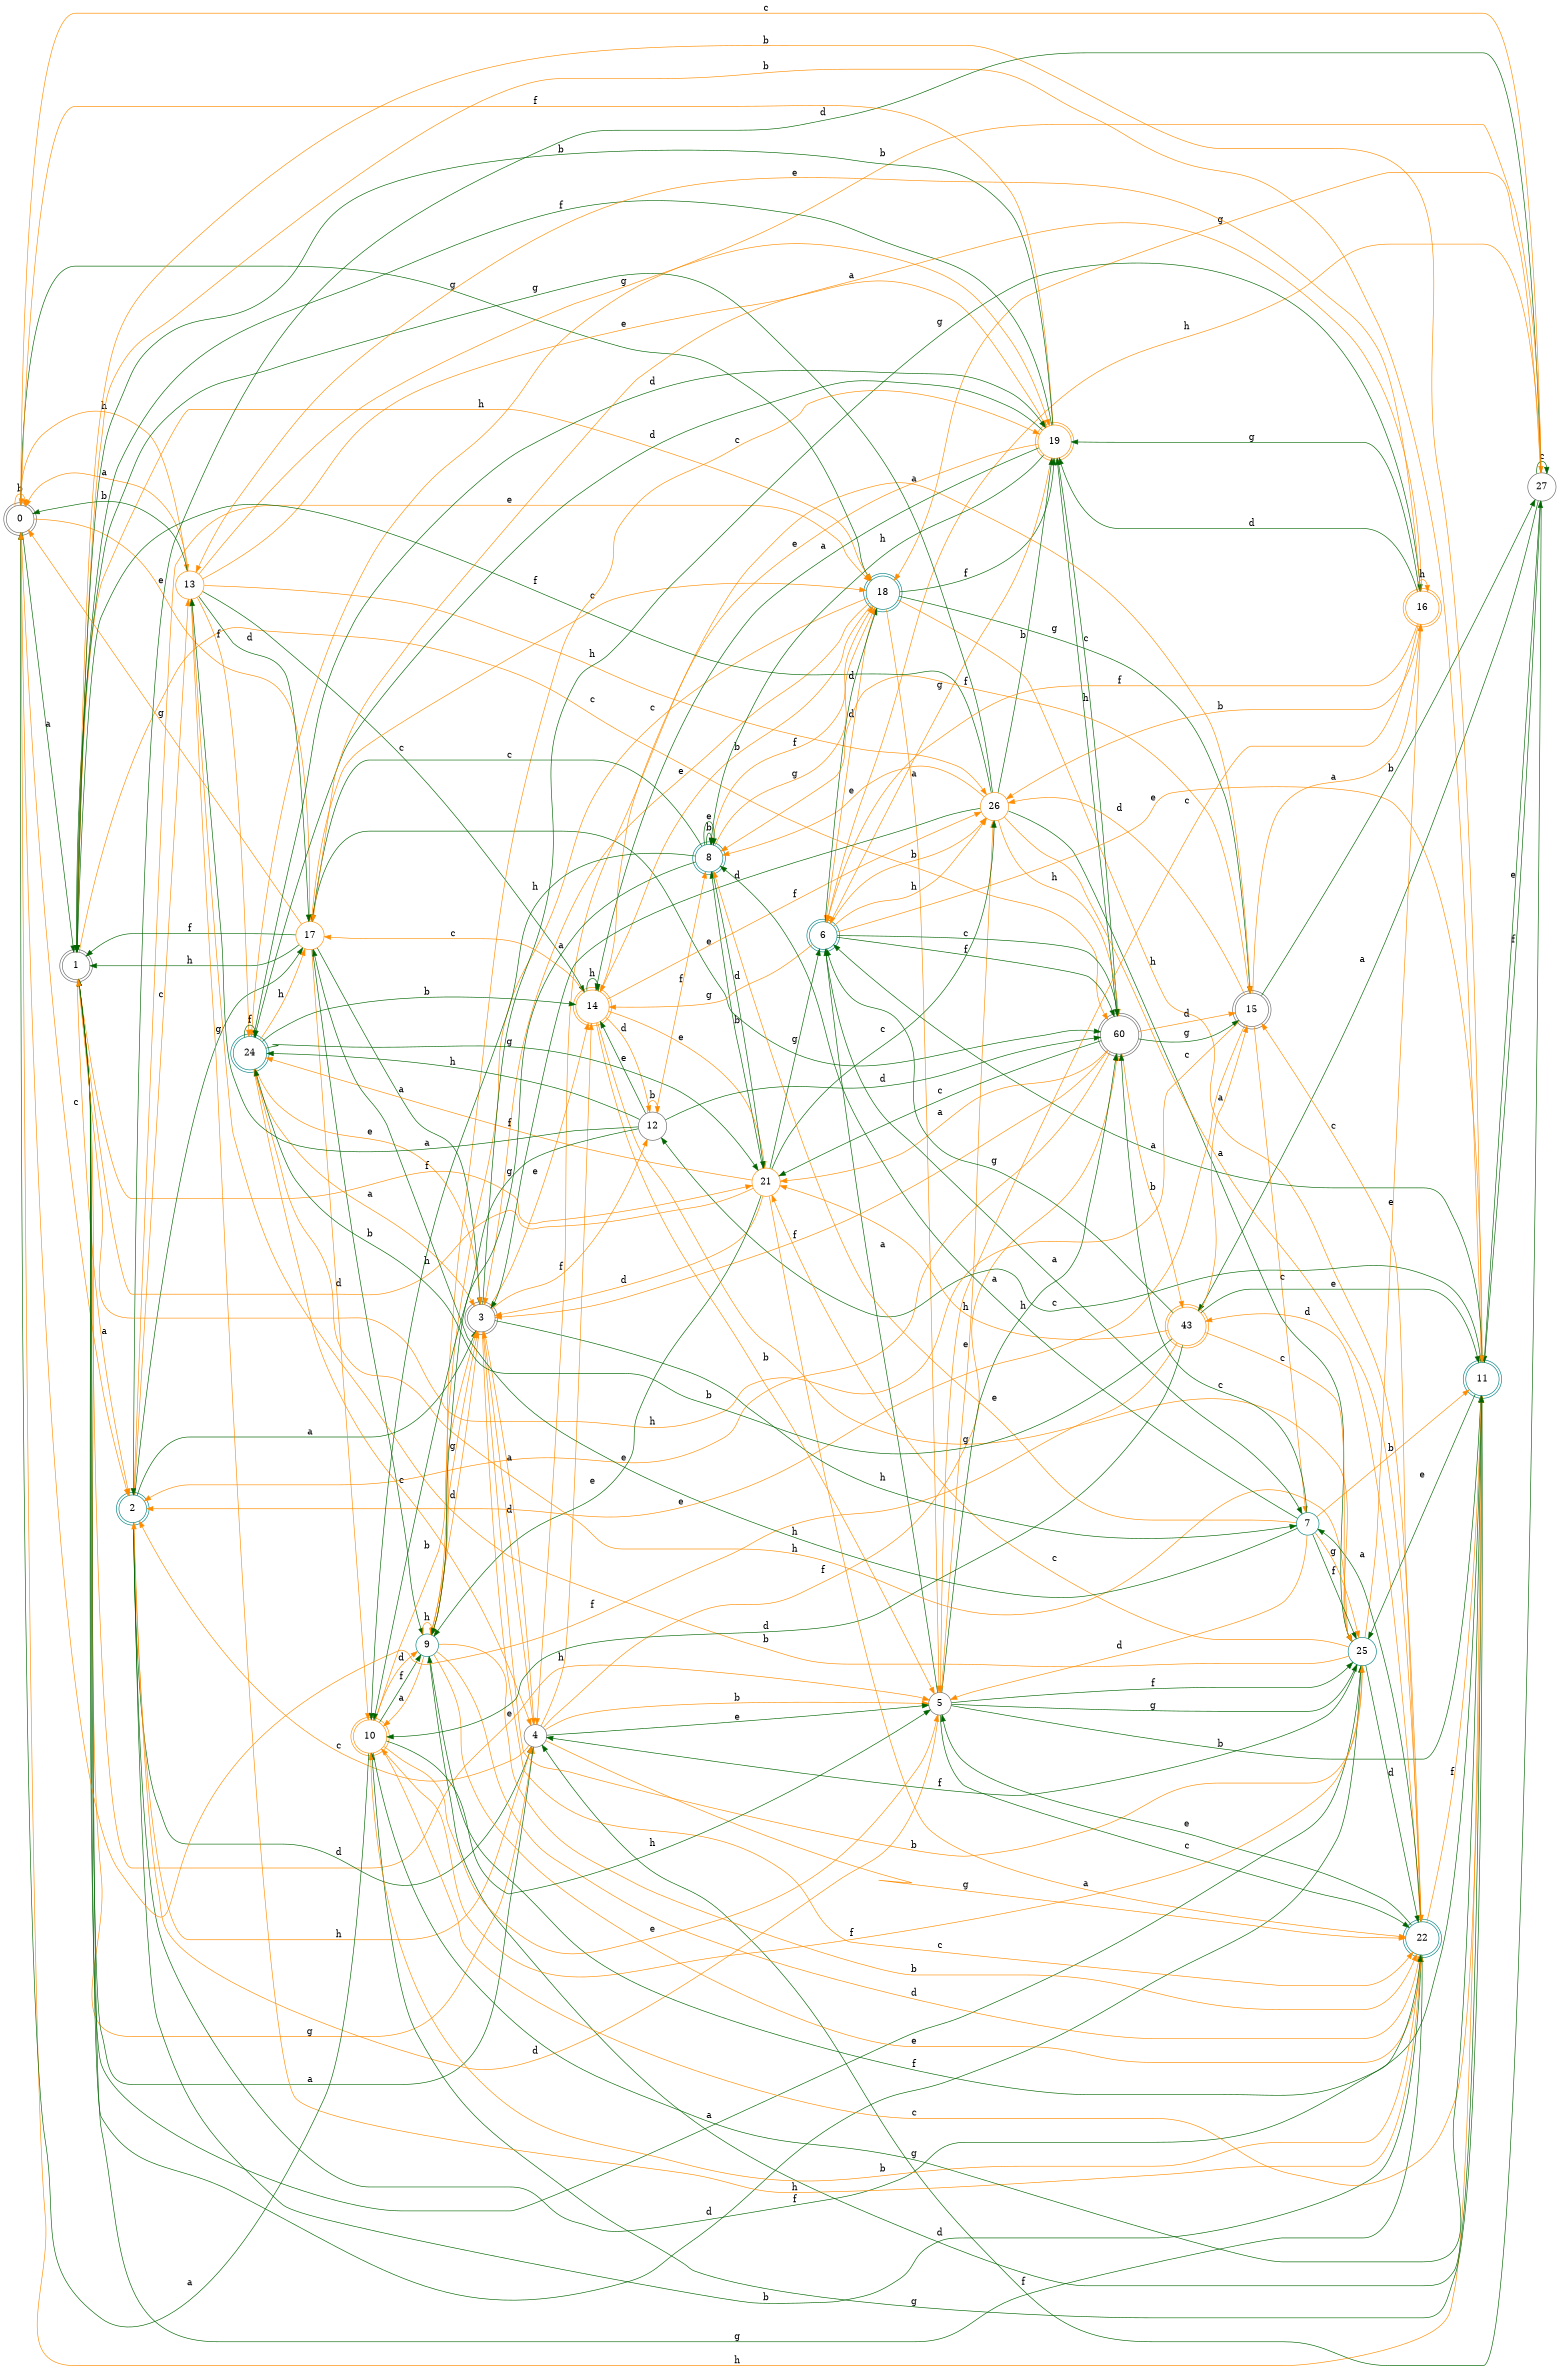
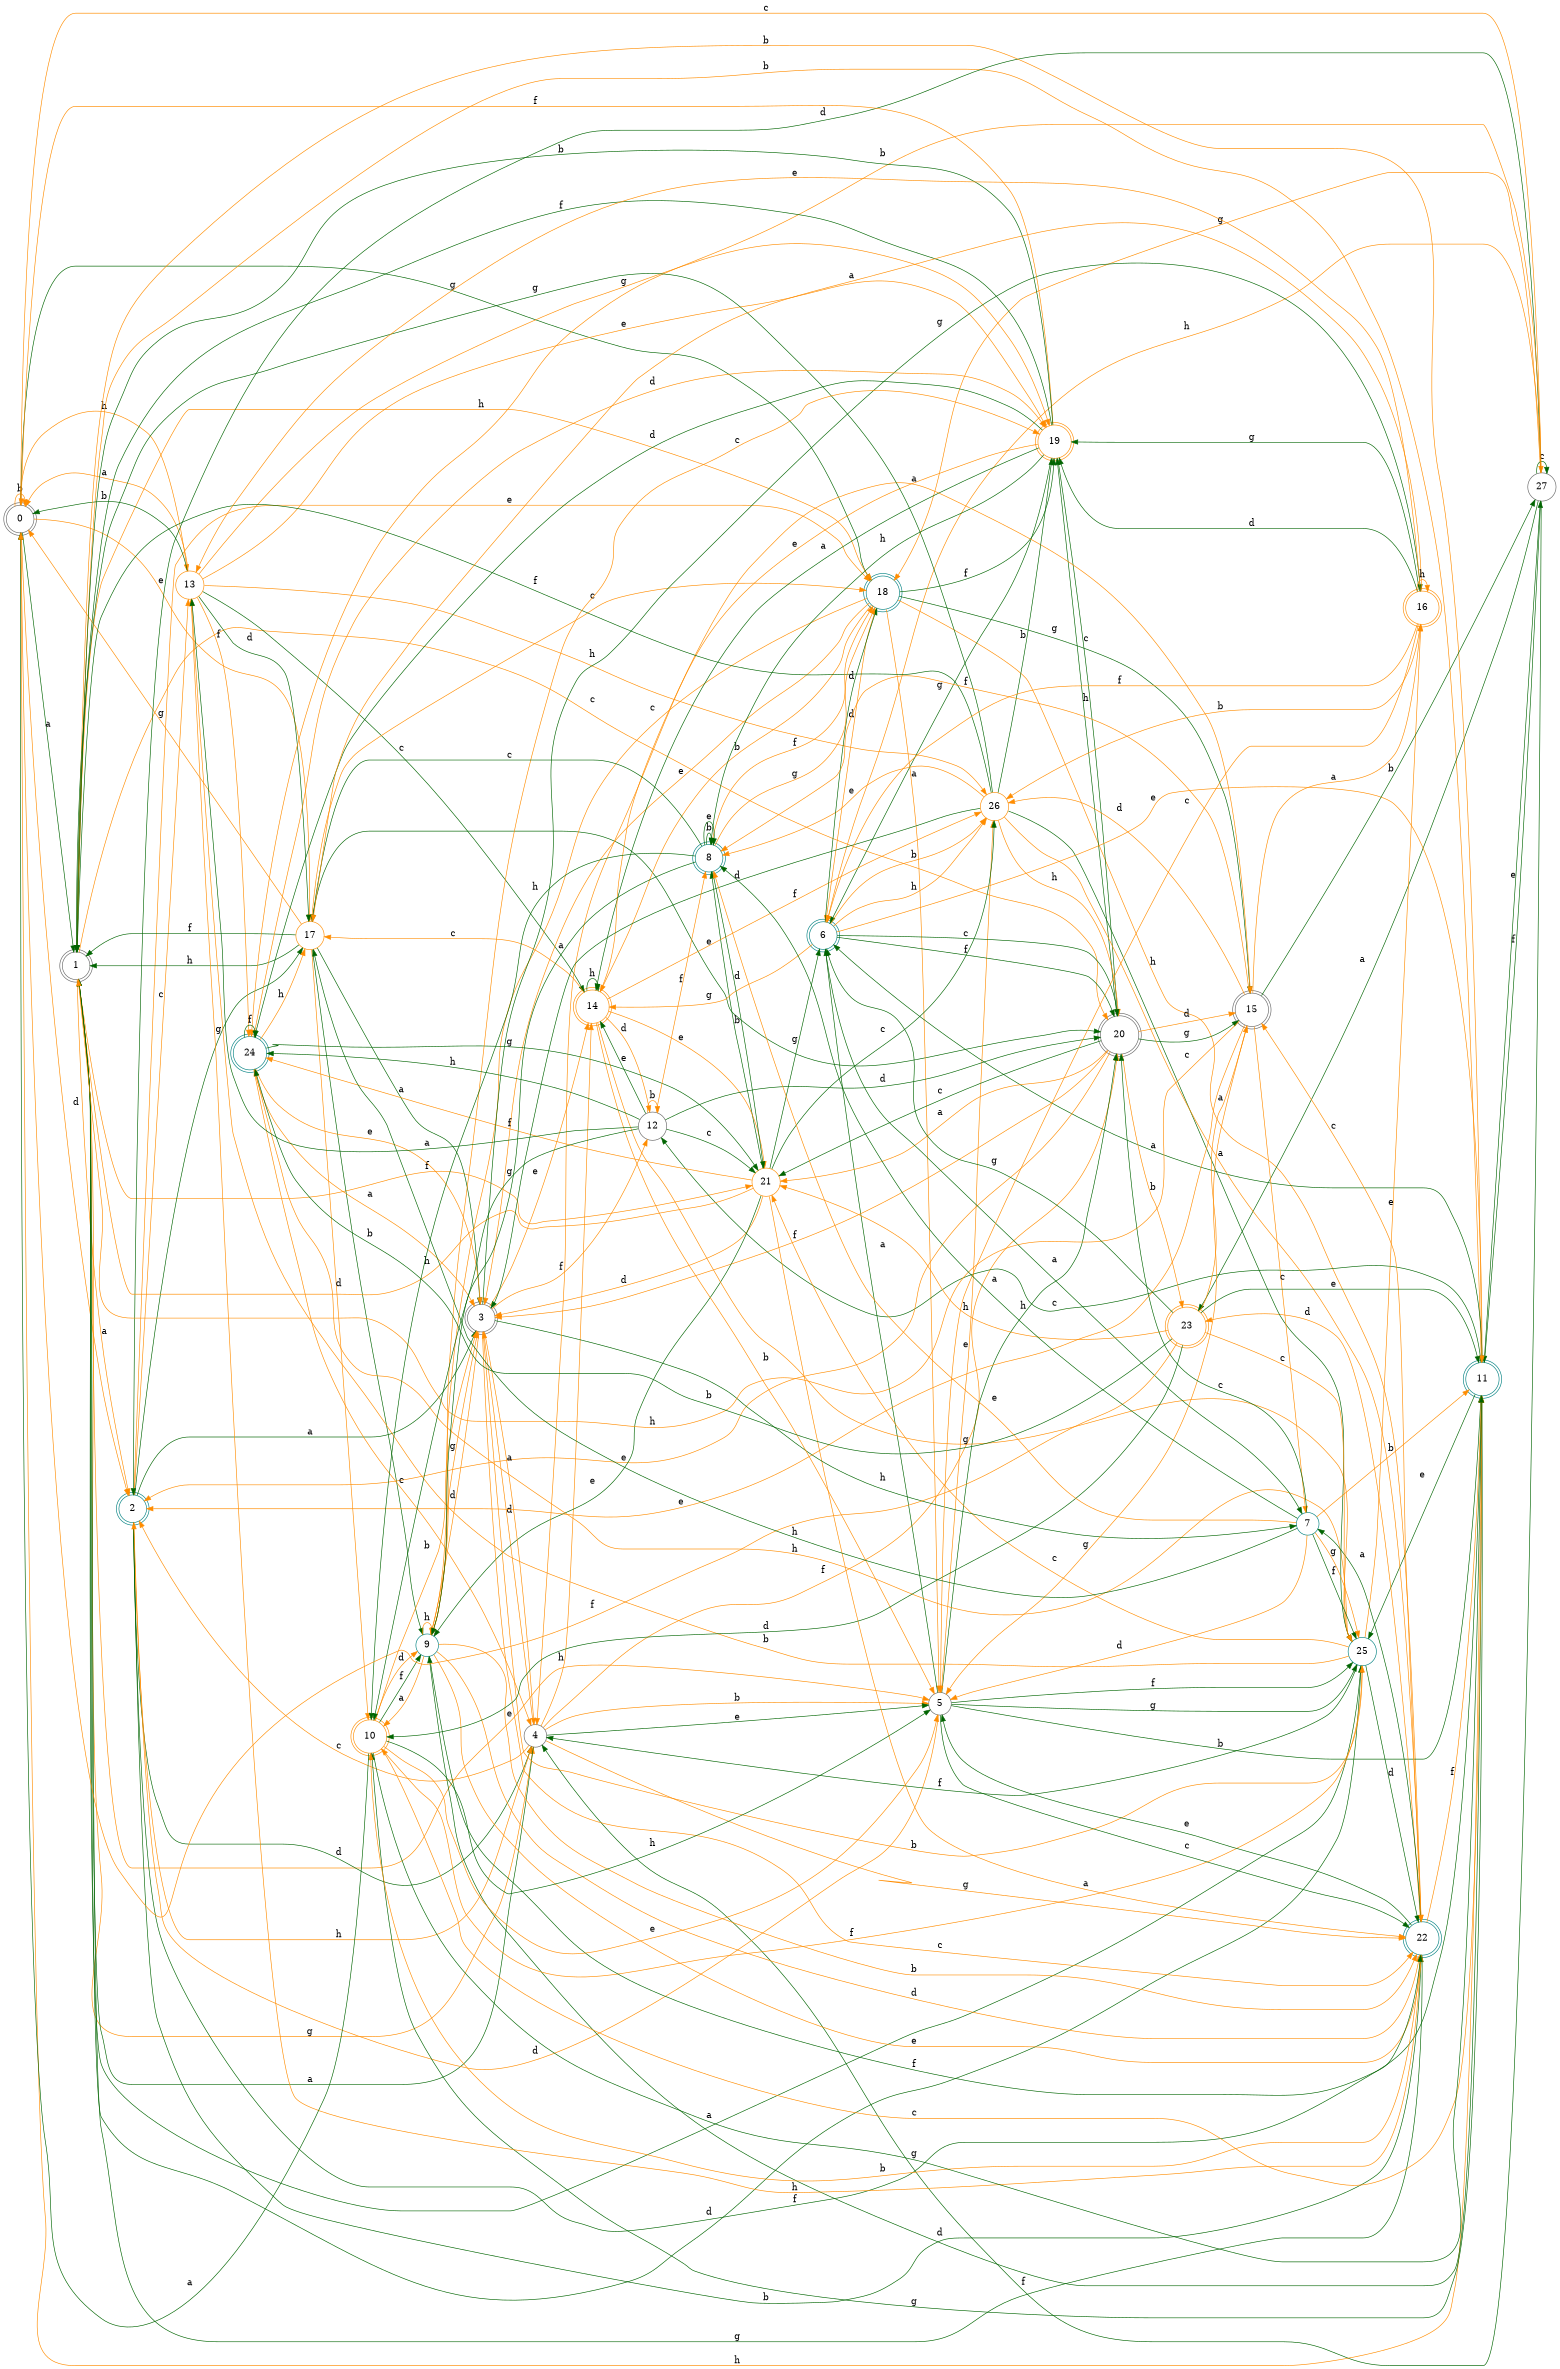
edge "24" -> "19": color darkgreen -> darkorange
edge "19" -> "6": color darkorange -> darkgreen
edge "24" -> "14": removed, label "b"
node "60": label "60" -> "20"
edge "0" -> "2": label "c" -> "d"
edge "12" -> "21": added, label "c"
node "43": label "43" -> "23"
edge "15" -> "5": added, label "g"
